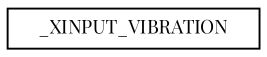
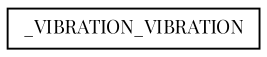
node "_XINPUT_VIBRATION": label "_XINPUT_VIBRATION" -> "_VIBRATION_VIBRATION"
